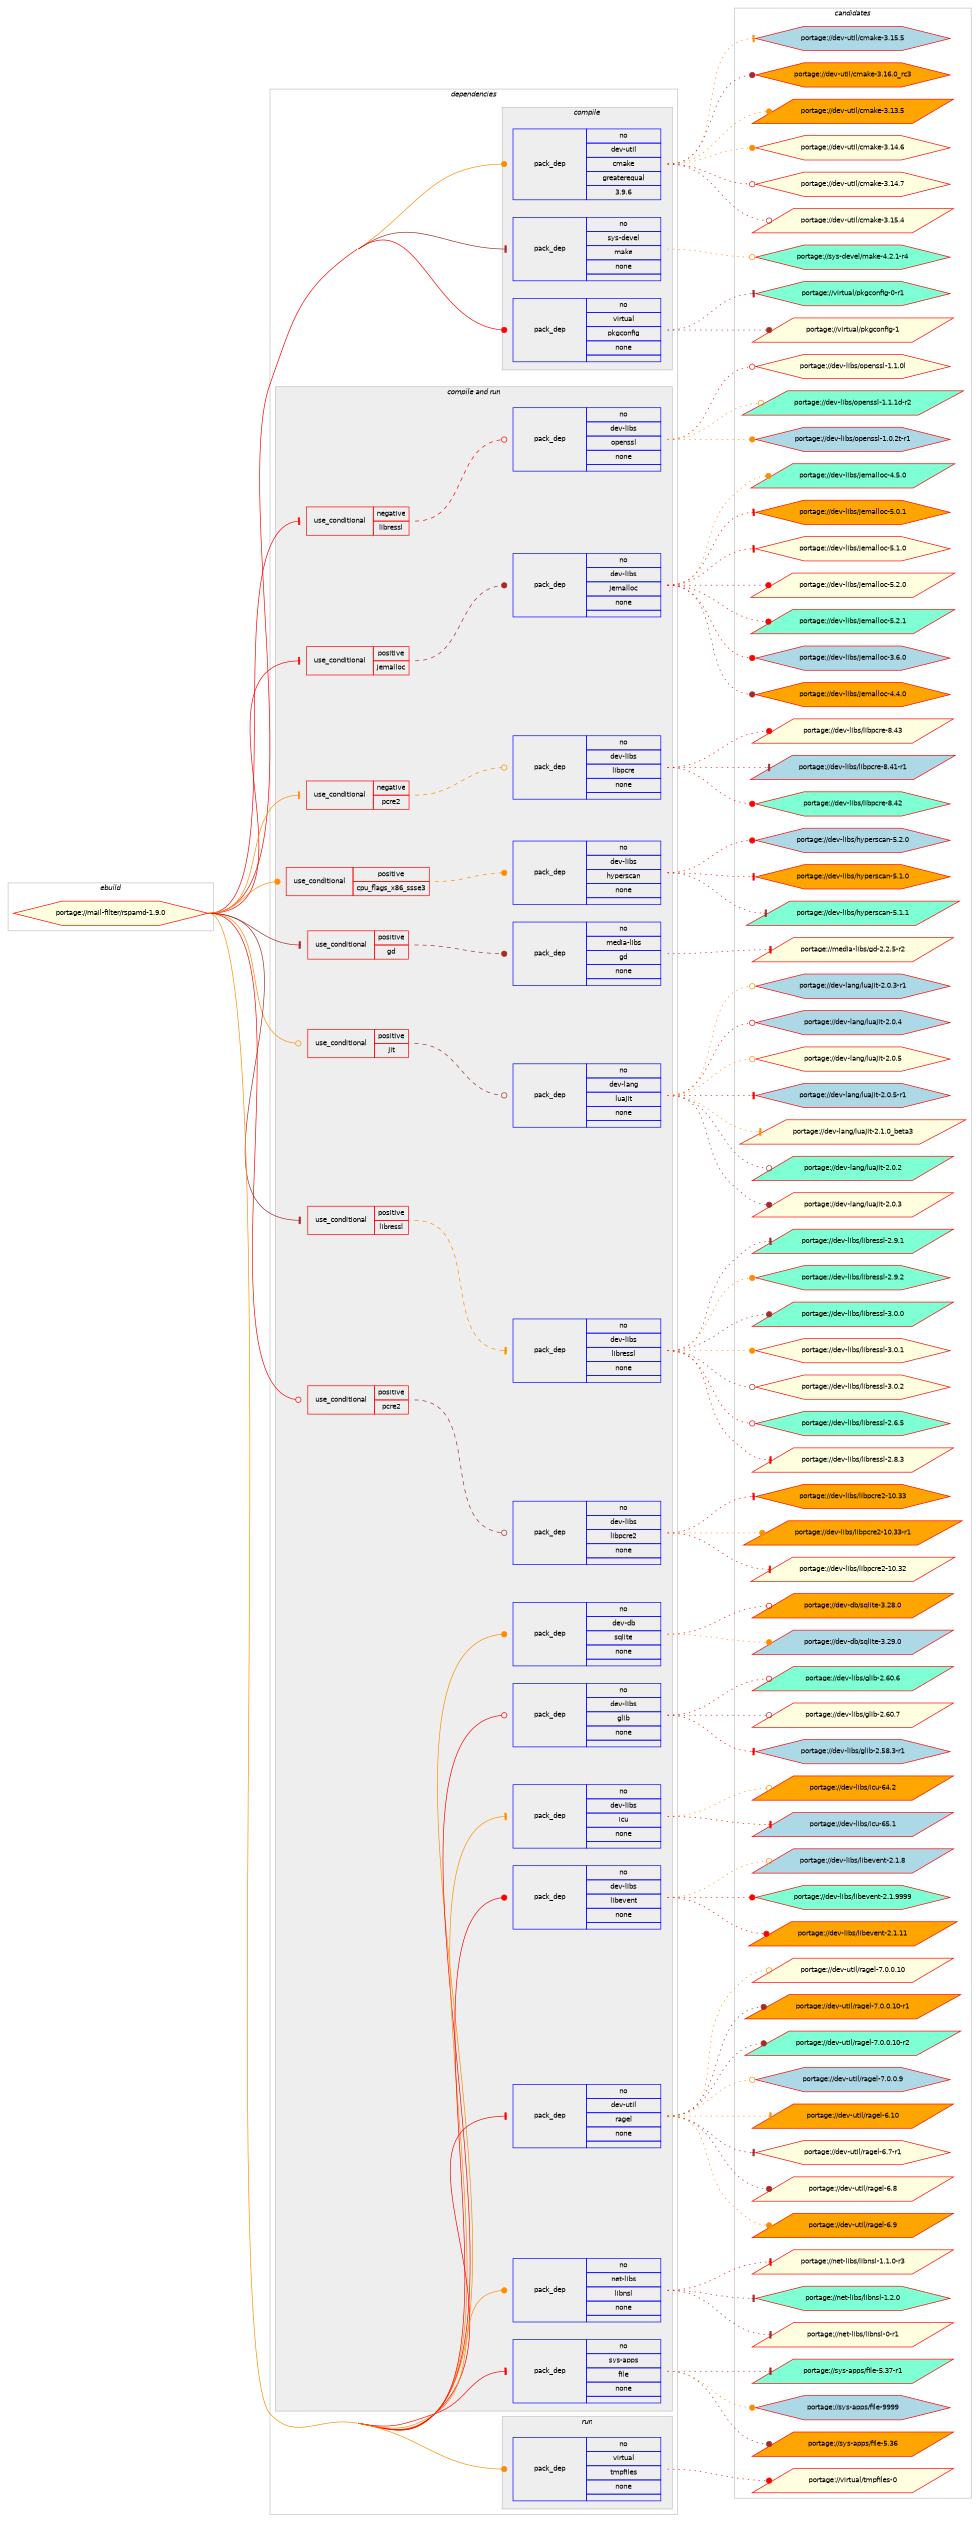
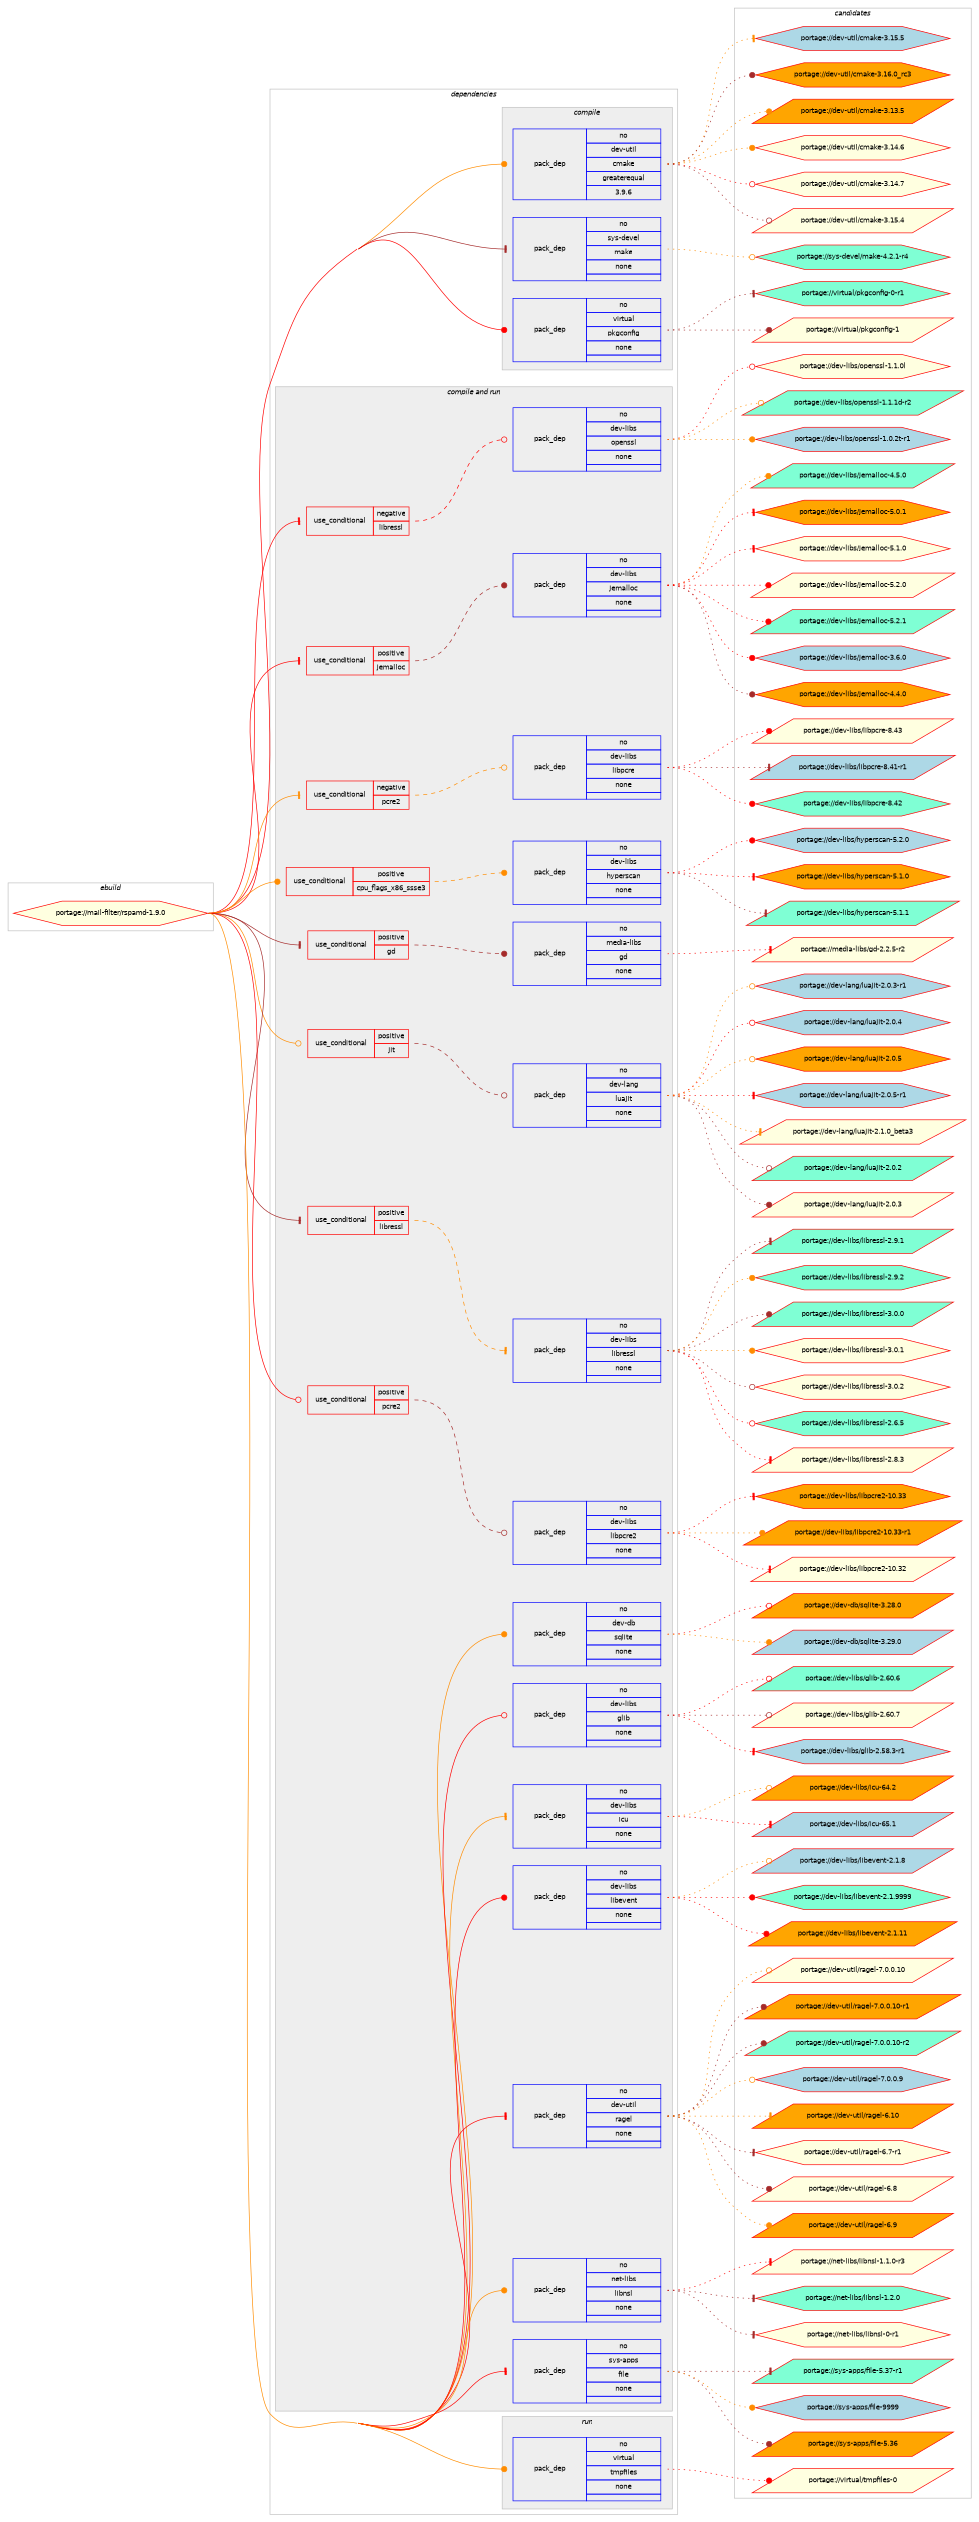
node "portage://dev-lang/luajit-2.0.5": fillcolor lightyellow -> orange
node "portage://net-libs/libnsl-0-r1": shape parallelogram -> hexagon
